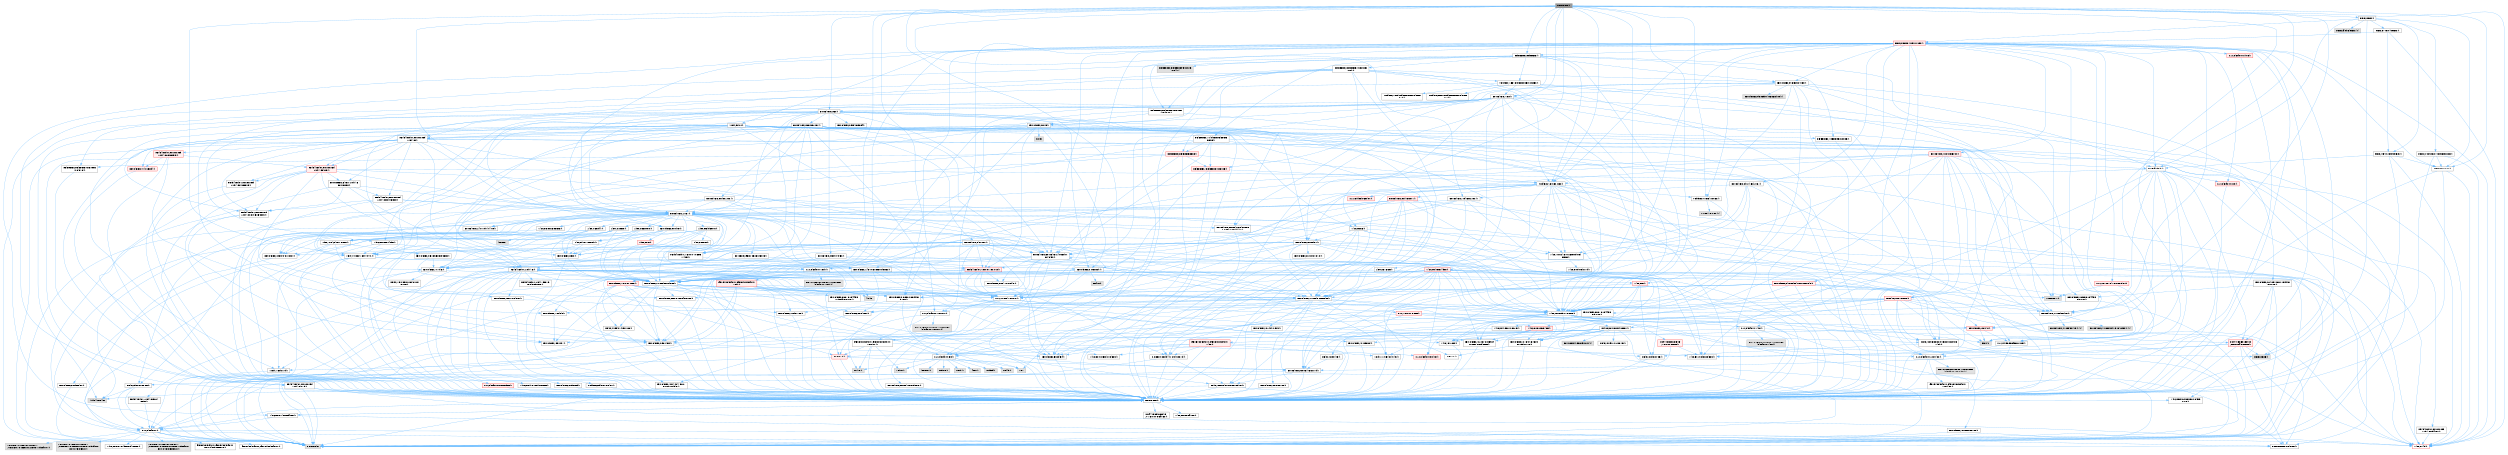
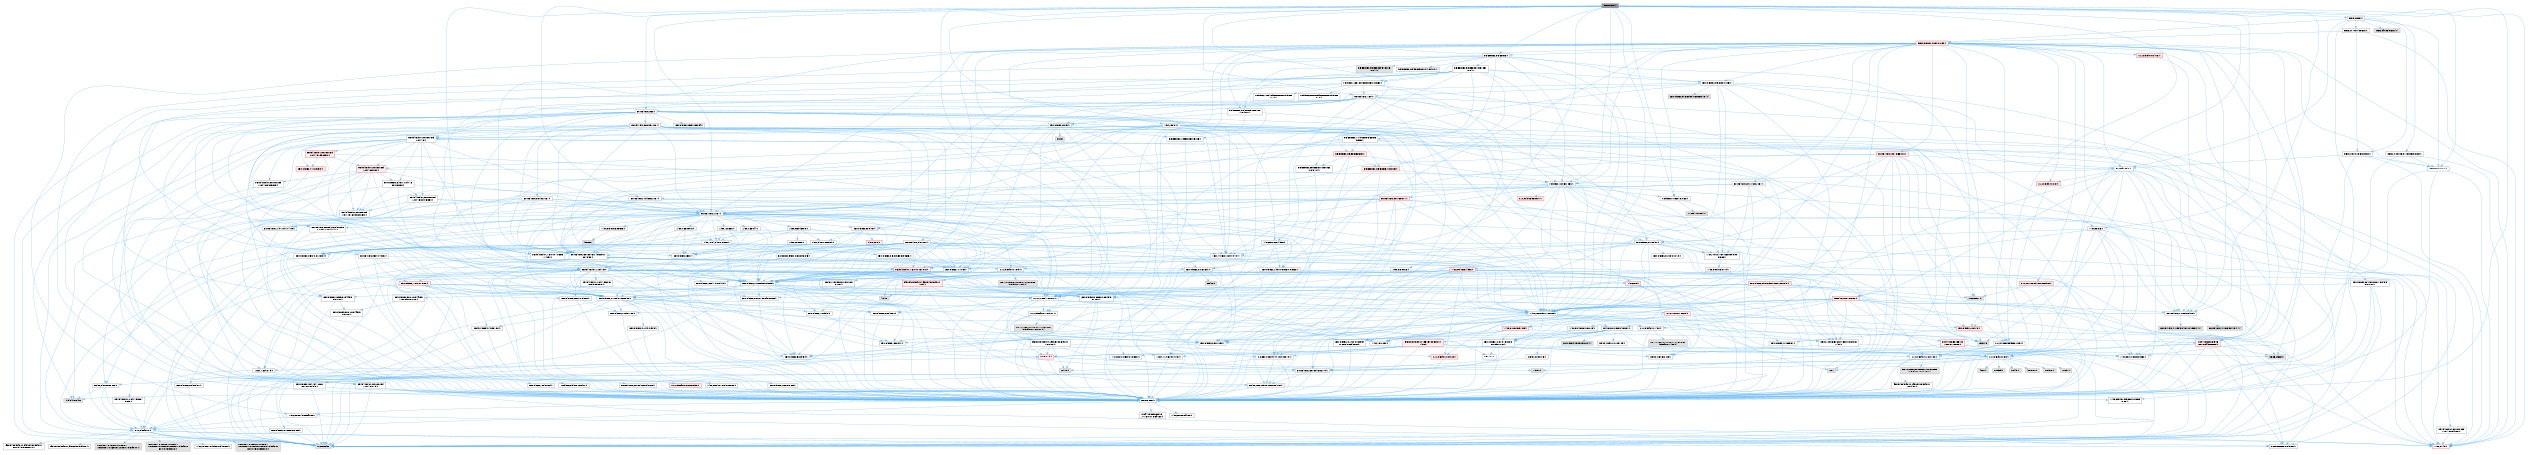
node "Delegates/DelegateCombinations.h": added
edge "Containers/Map.h" -> "Containers/UnrealString.h": removed
edge "Containers/Array.h" -> "Templates/Requires.h": reversed
